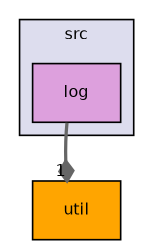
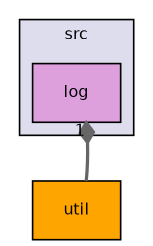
edge "log" -> "util": reversed
